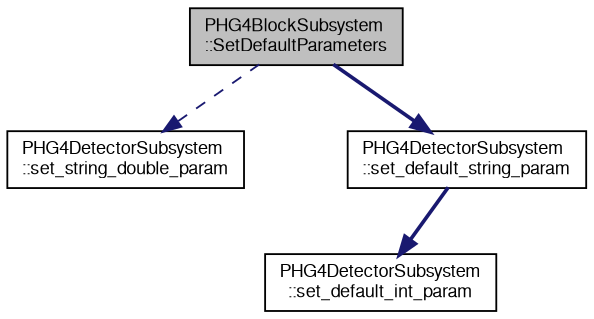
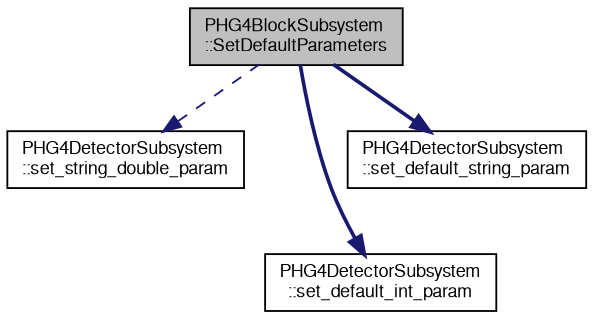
edge "PHG4DetectorSubsystem ::set_default_string_param" -> "PHG4DetectorSubsystem ::set_default_int_param": now "PHG4BlockSubsystem ::SetDefaultParameters" -> "PHG4DetectorSubsystem ::set_default_int_param"
